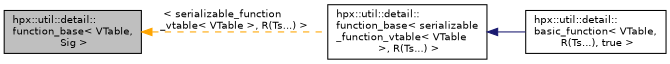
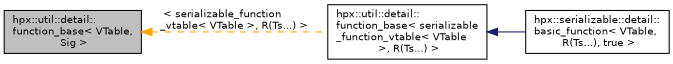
node "hpx::util::detail:: basic_function< VTable, R(Ts...), true >": label "hpx::util::detail:: basic_function< VTable, R(Ts...), true >" -> "hpx::serializable::detail:: basic_function< VTable, R(Ts...), true >"
